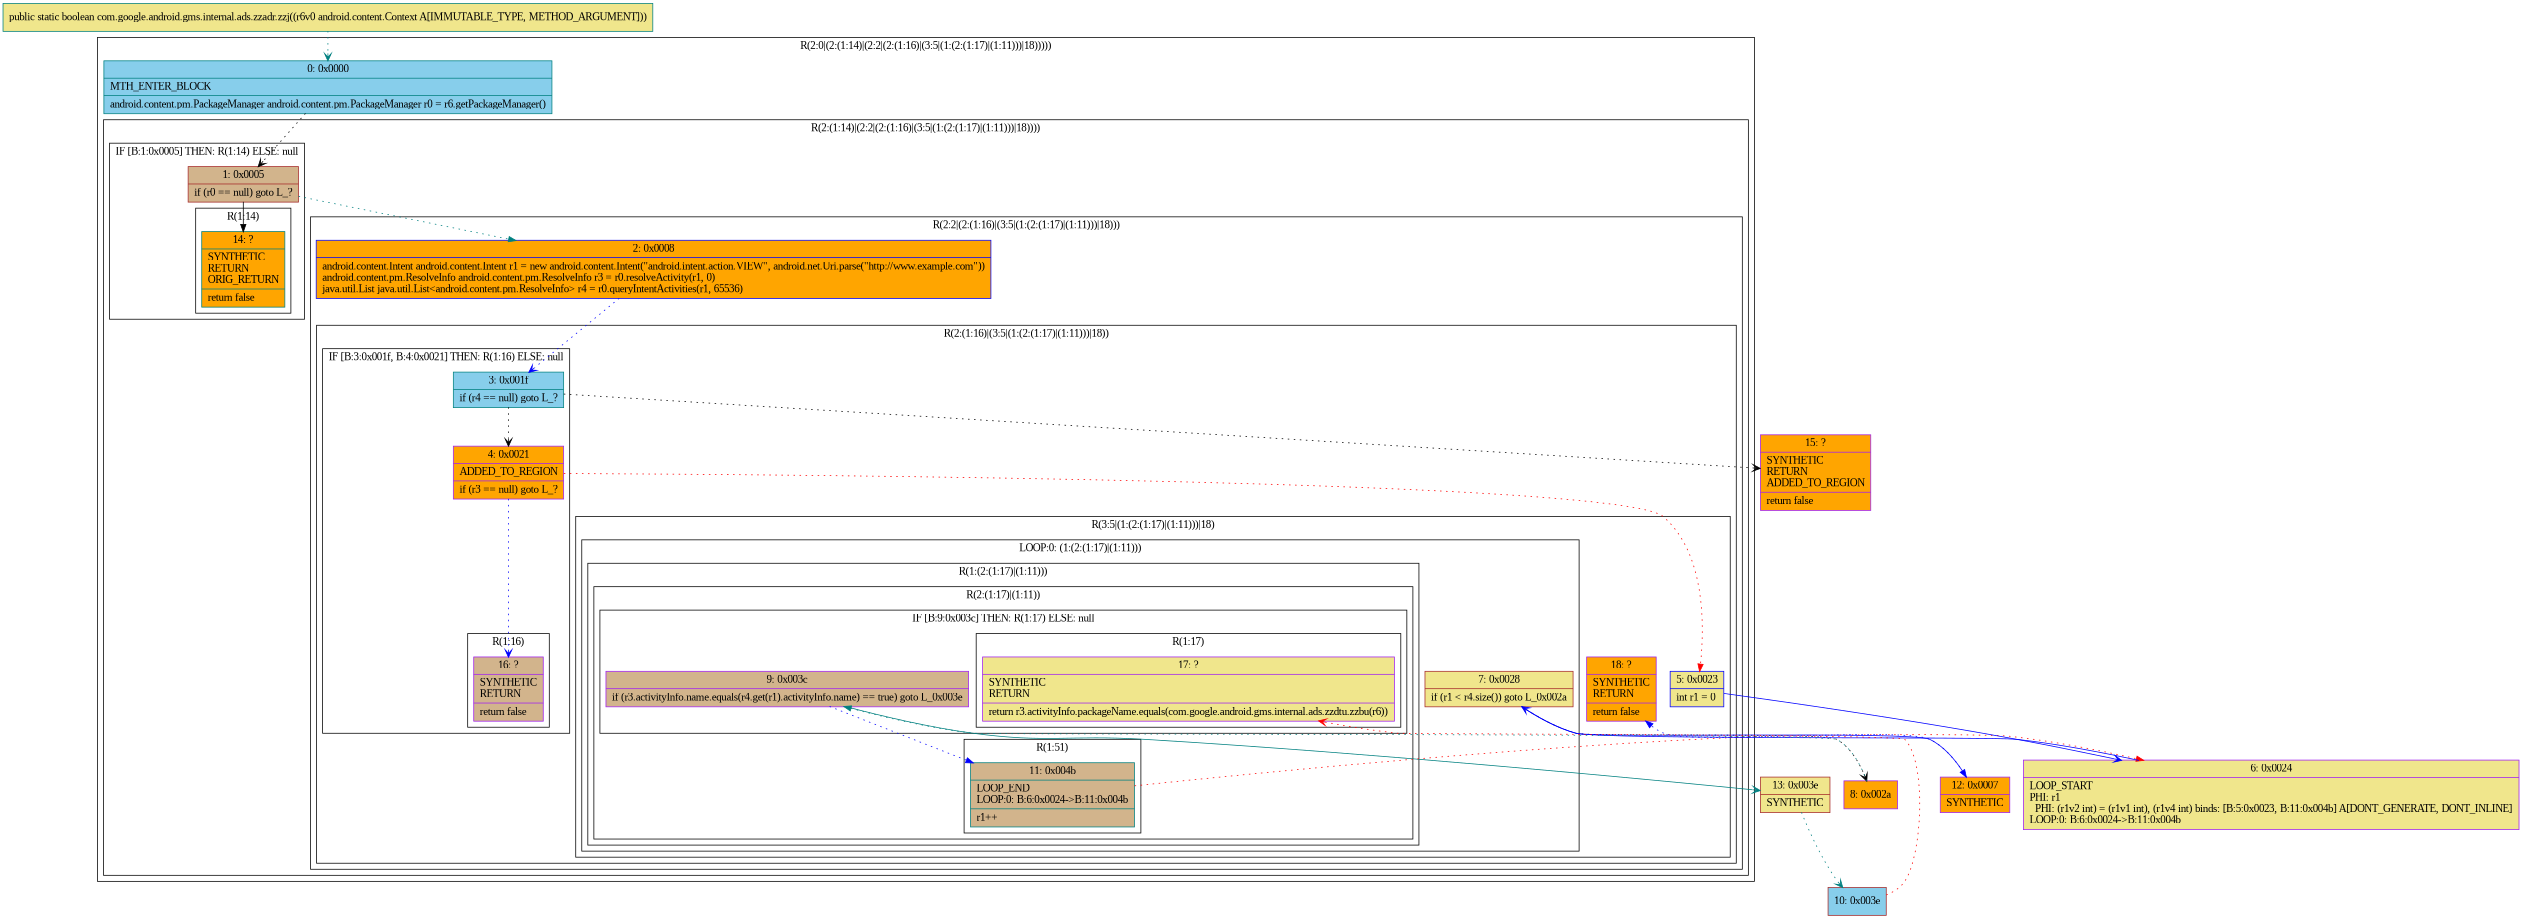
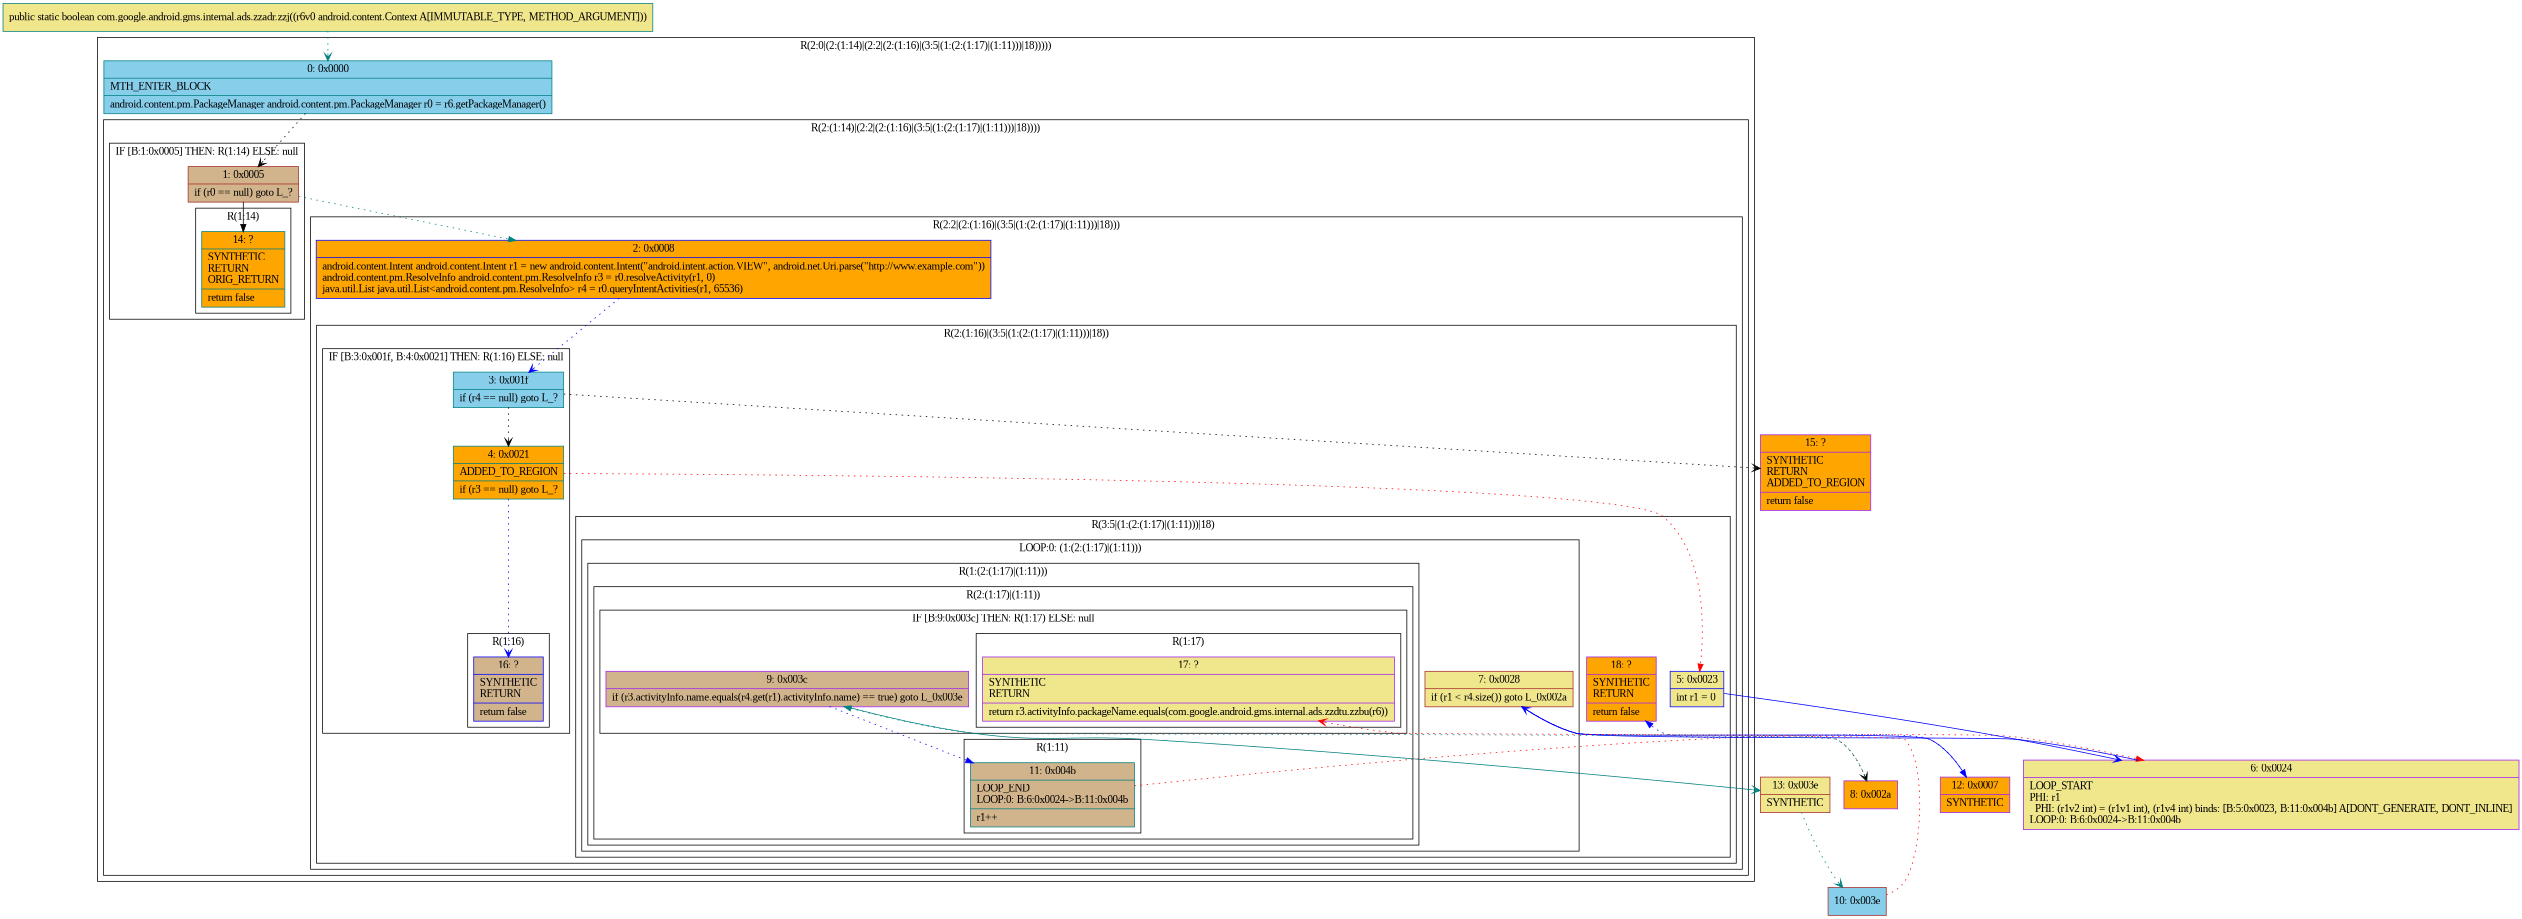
node "4: 0x0021": color purple -> teal
node "16: ?": color purple -> blue
cluster "R(1:51)": label "R(1:51)" -> "R(1:11)"
